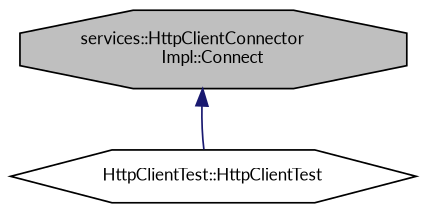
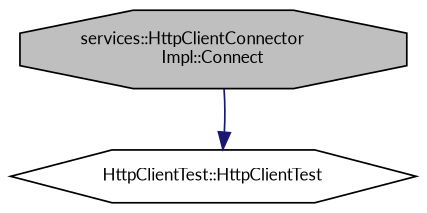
edge "HttpClientTest::HttpClientTest" -> "services::HttpClientConnector Impl::Connect": reversed
